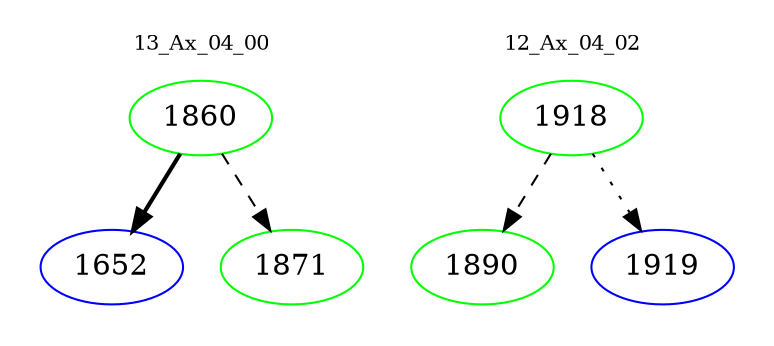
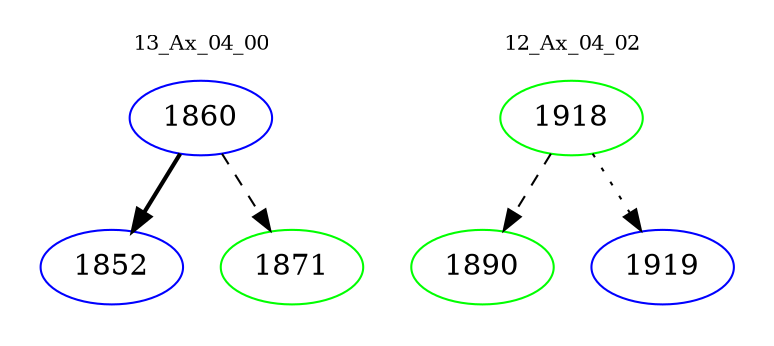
node "1860": color green -> blue
node "1652": label "1652" -> "1852"
